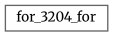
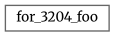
node "for_3204_for": label "for_3204_for" -> "for_3204_foo"
